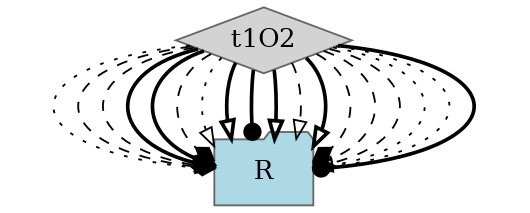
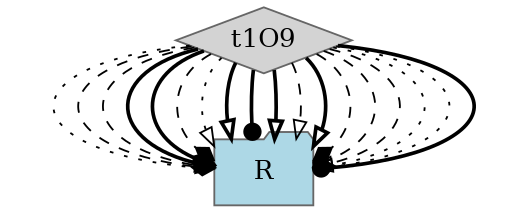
node "t1O2": label "t1O2" -> "t1O9"
